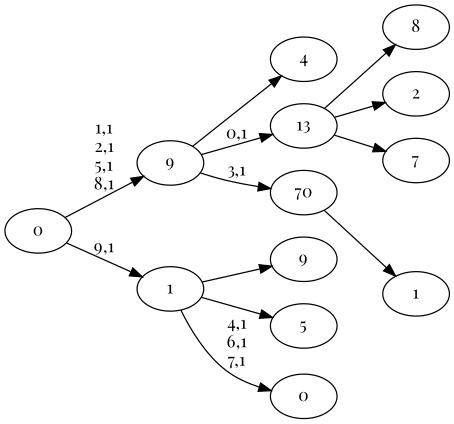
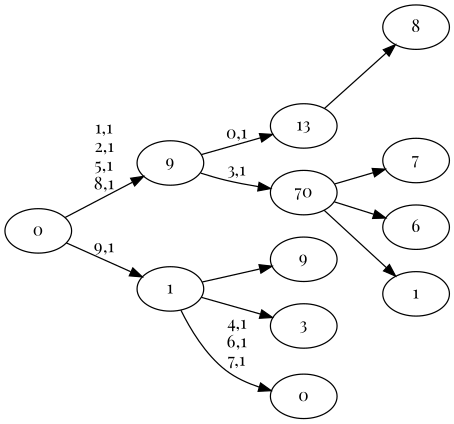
node "4": removed
node "2": removed
edge "13" -> "7": now "70" -> "7"
node "6": added
node "5": label "5" -> "3"
